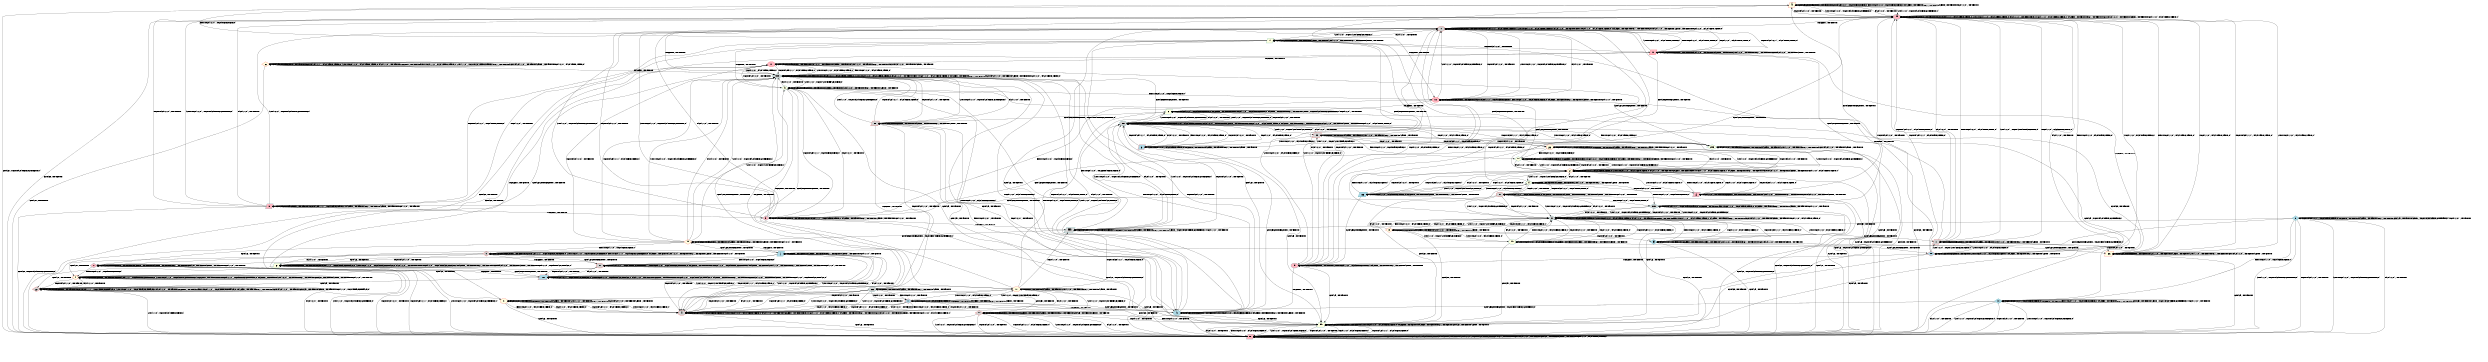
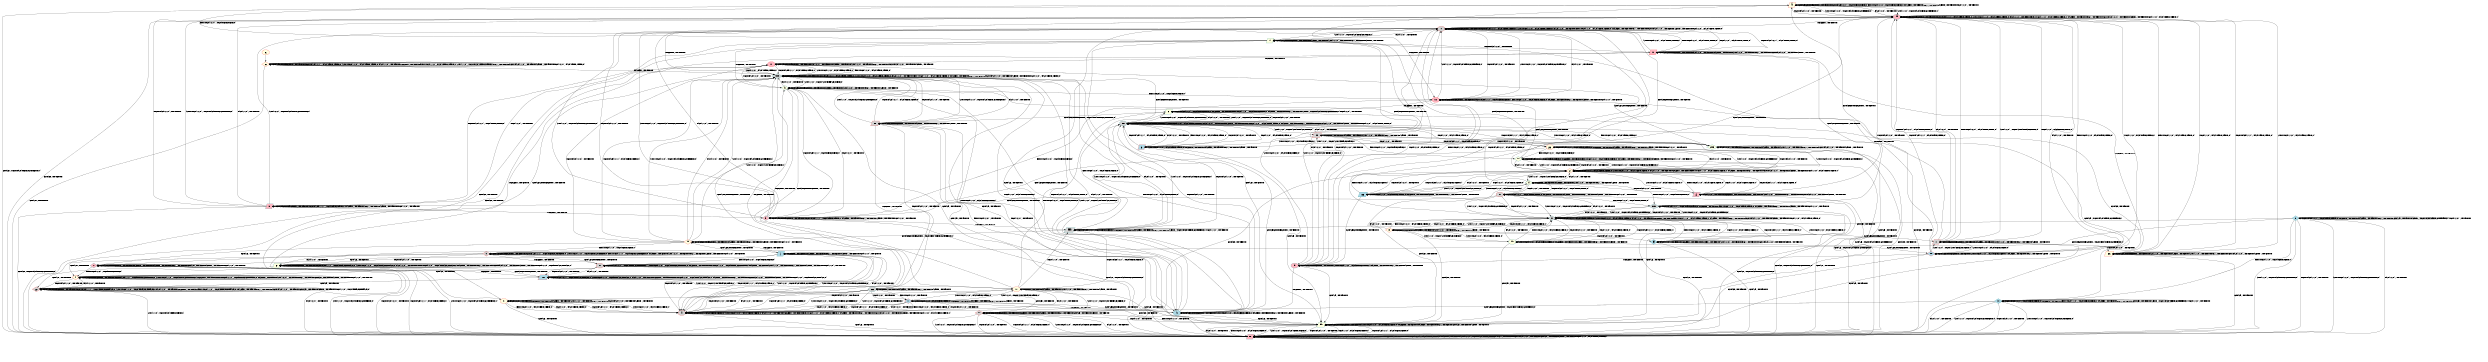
edge "t" -> "i": label "SYN(V,V,0) / ACK+SYN(FRESH,NEXT,0)" -> "SYN(V,V,0) / ACK+RST(FRESH,NEXT,0)"
node "q": added
edge "aaa" -> "c": label "FIN+ACK(V,V,0) / ACCEPT(NEXT,NEXT,0)" -> "FIN+ACK(V,V,0) / ACK(NEXT,NEXT,0)"
edge "ff" -> "qq": removed, label "CLOSECONNECTION / TIMEOUT"
edge "y" -> "m": now "y" -> "oo"
